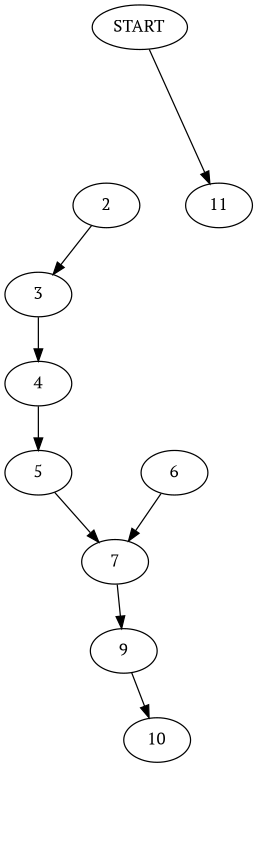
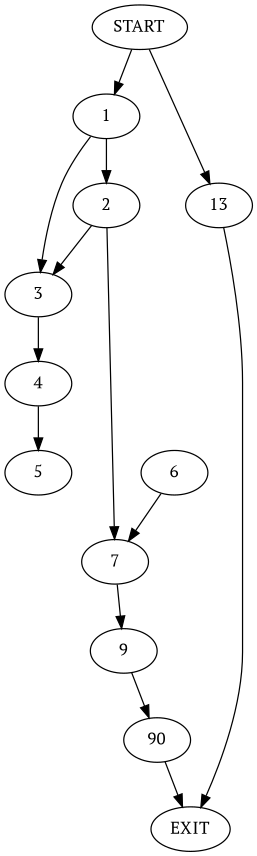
node "1": added
node "11": label "11" -> "13"
edge "5" -> "7": now "2" -> "7"
node "10": label "10" -> "90"
node "EXIT": added
